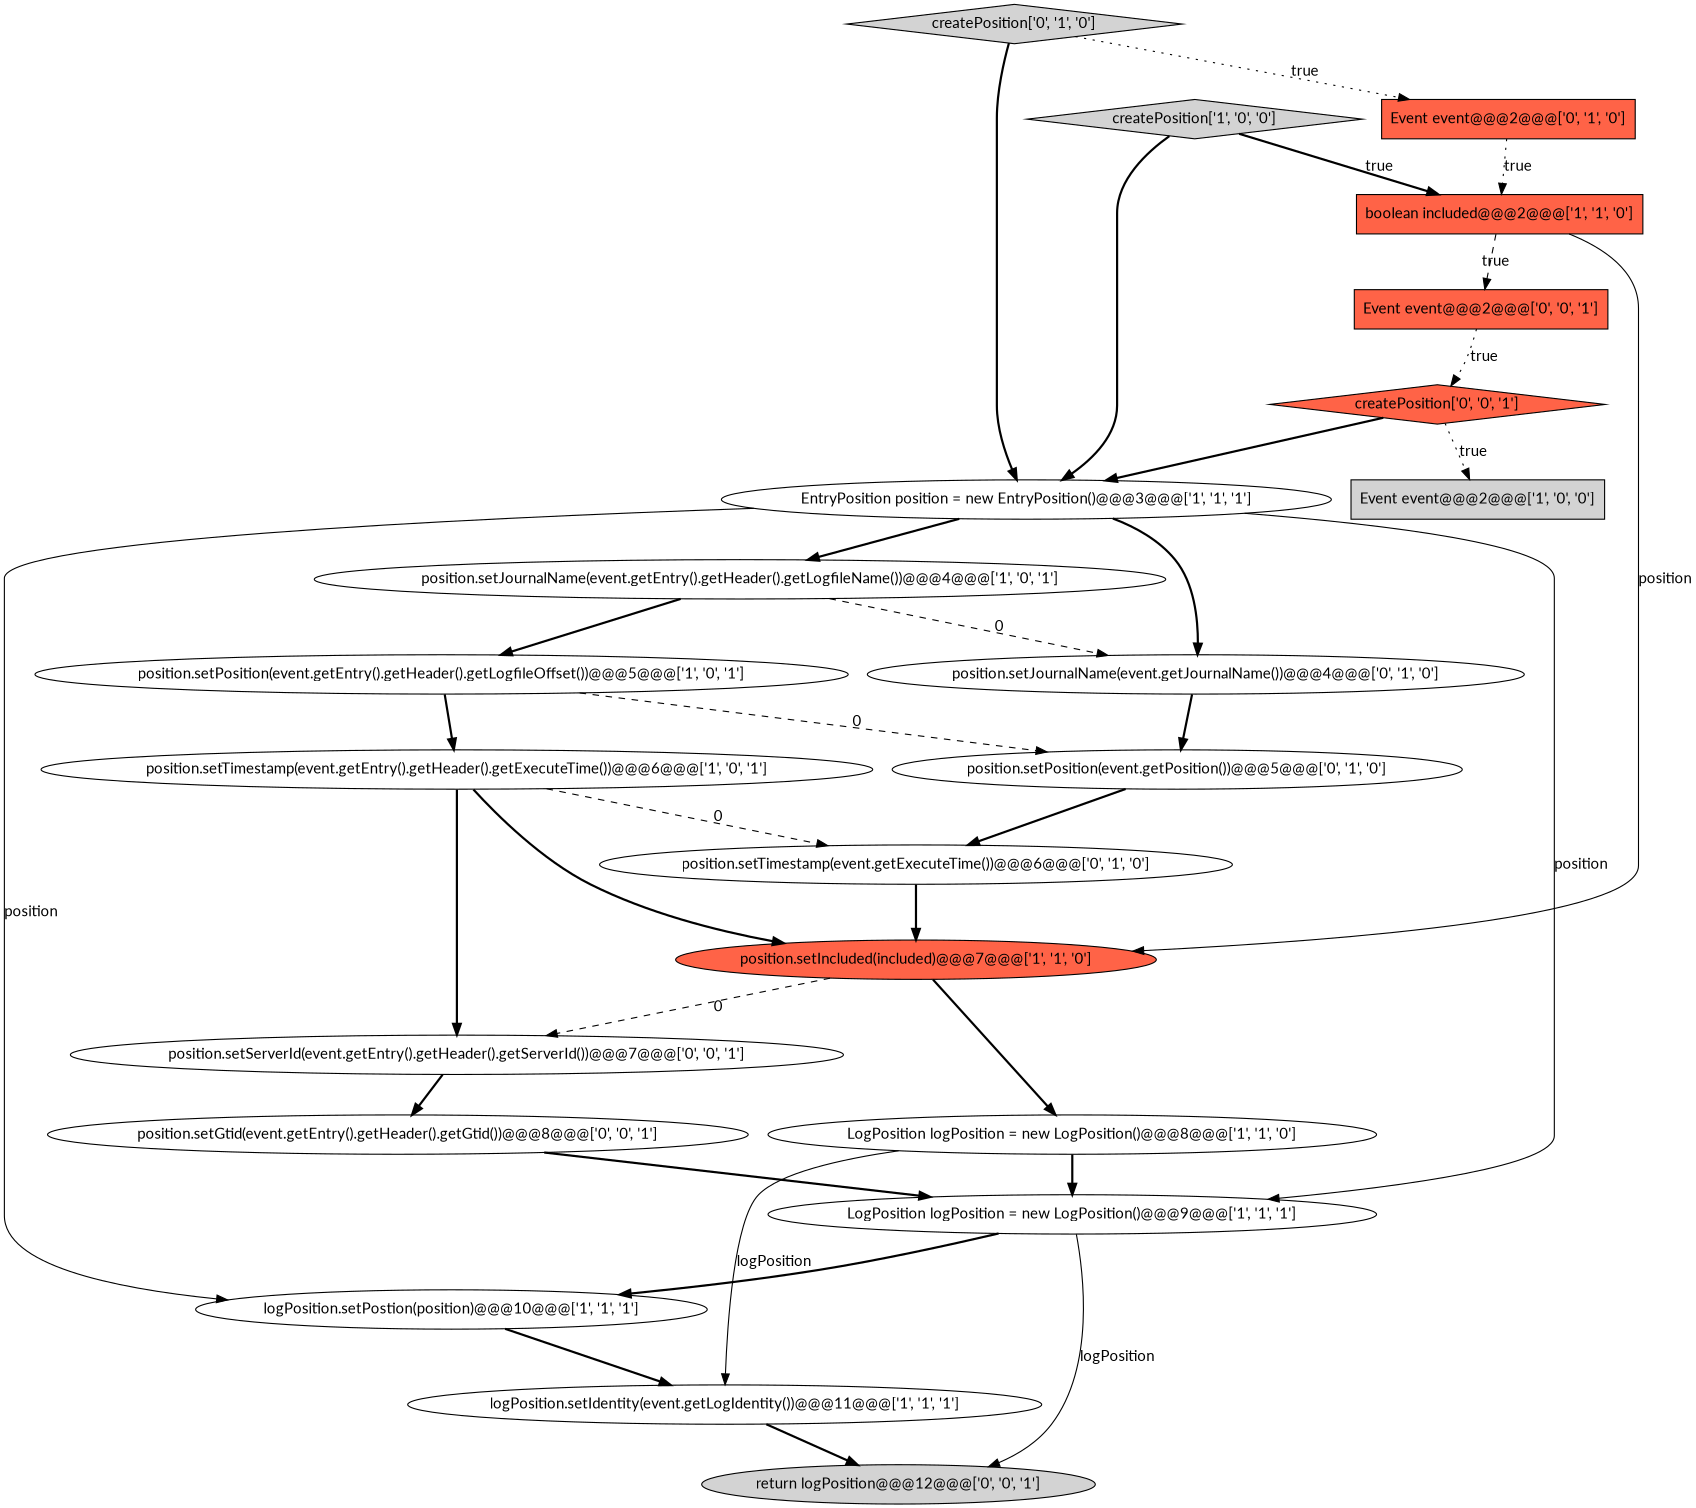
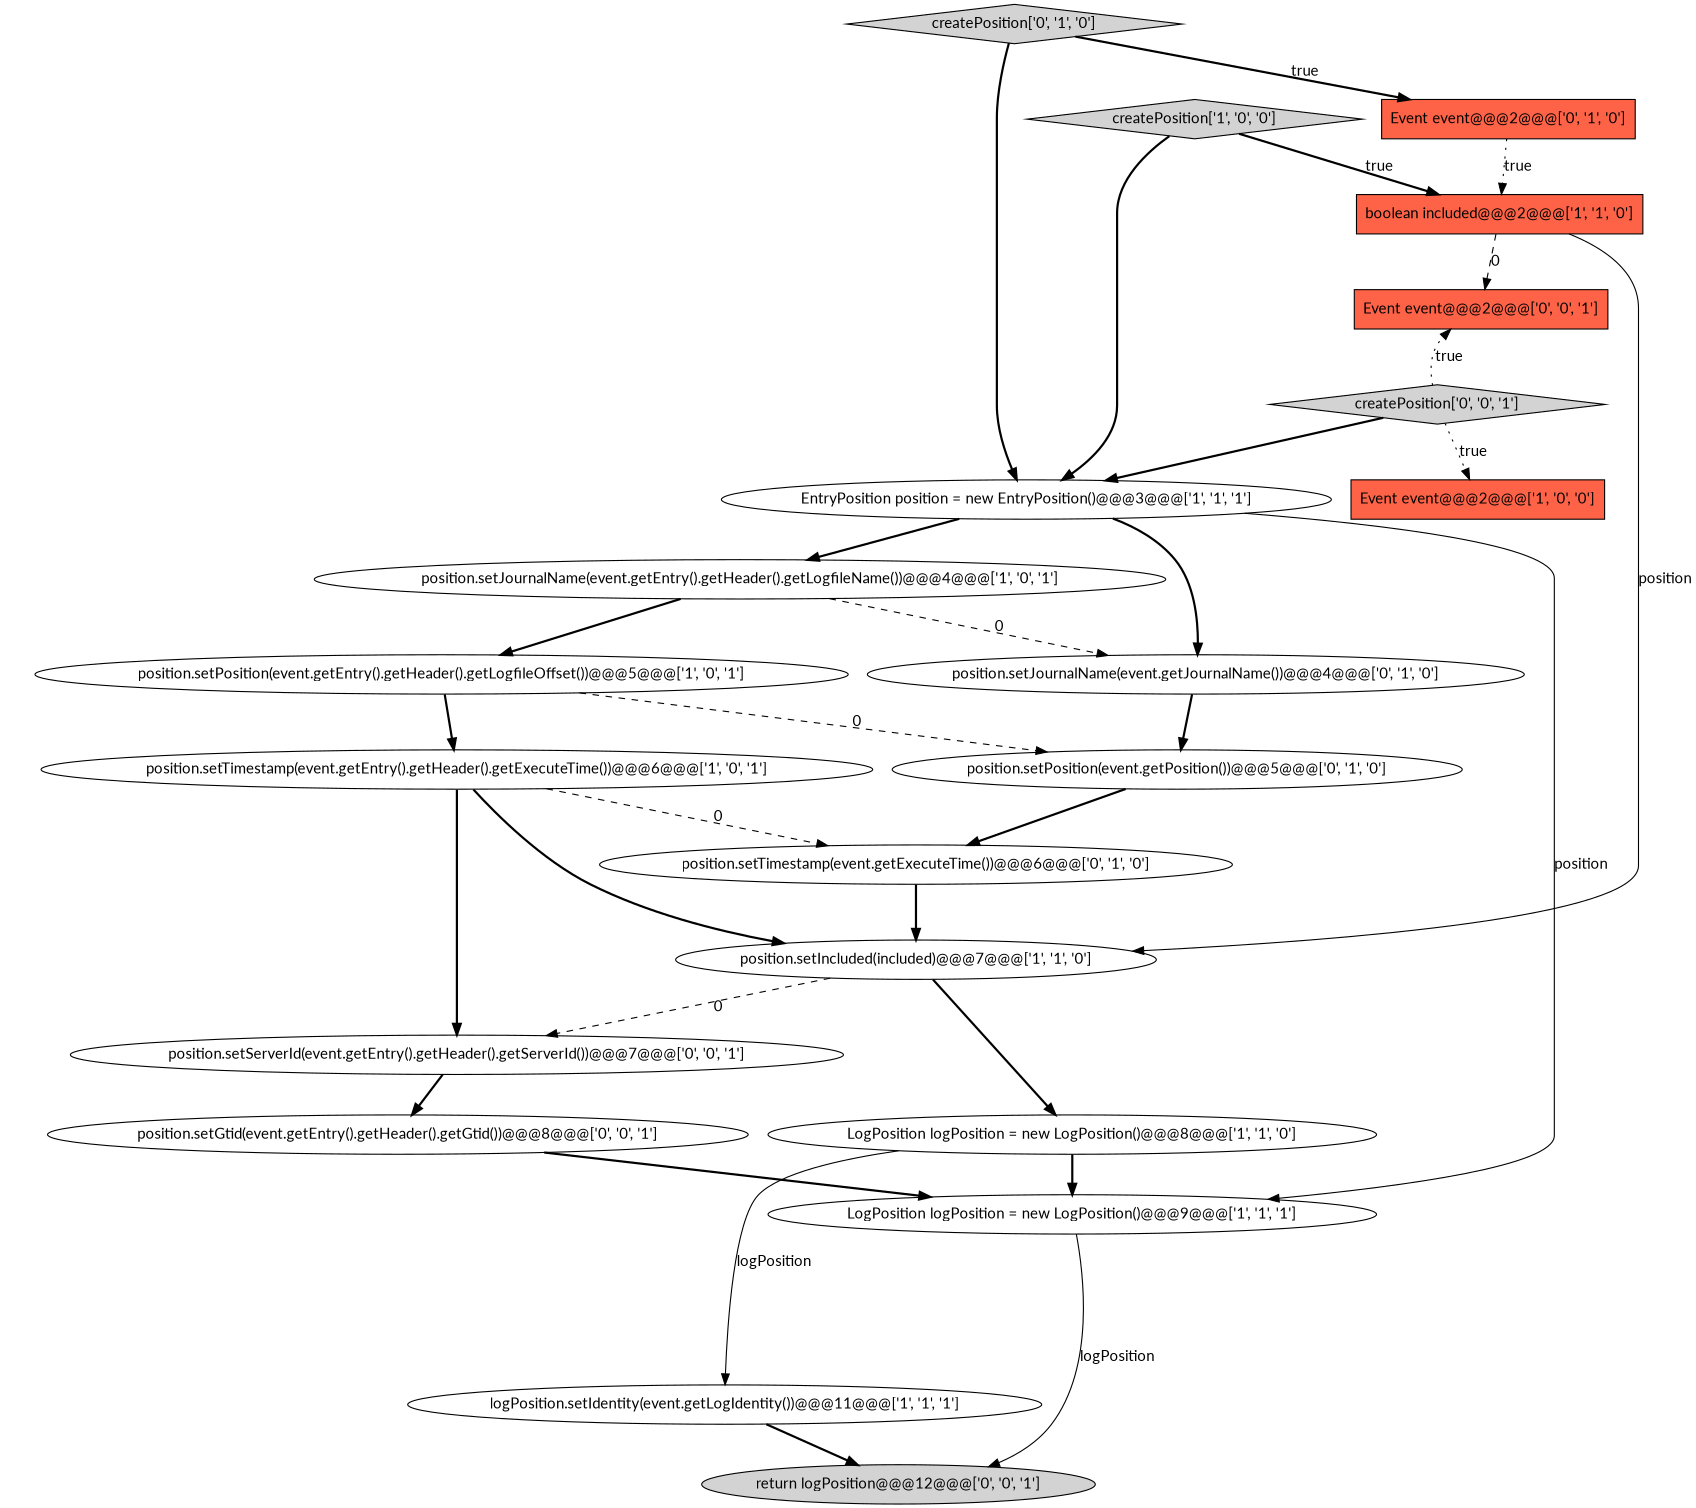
edge "createPosition['0', '1', '0']" -> "Event event@@@2@@@['0', '1', '0']": style dotted -> bold
edge "boolean included@@@2@@@['1', '1', '0']" -> "Event event@@@2@@@['0', '0', '1']": label "true" -> "0"
edge "Event event@@@2@@@['0', '0', '1']" -> "createPosition['0', '0', '1']": reversed
node "createPosition['0', '0', '1']": fillcolor tomato -> lightgray
node "Event event@@@2@@@['1', '0', '0']": fillcolor lightgray -> tomato
node "position.setIncluded(included)@@@7@@@['1', '1', '0']": fillcolor tomato -> white
node "logPosition.setPostion(position)@@@10@@@['1', '1', '1']": removed
